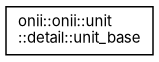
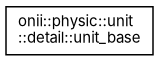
node "onii::onii::unit ::detail::unit_base": label "onii::onii::unit ::detail::unit_base" -> "onii::physic::unit ::detail::unit_base"
